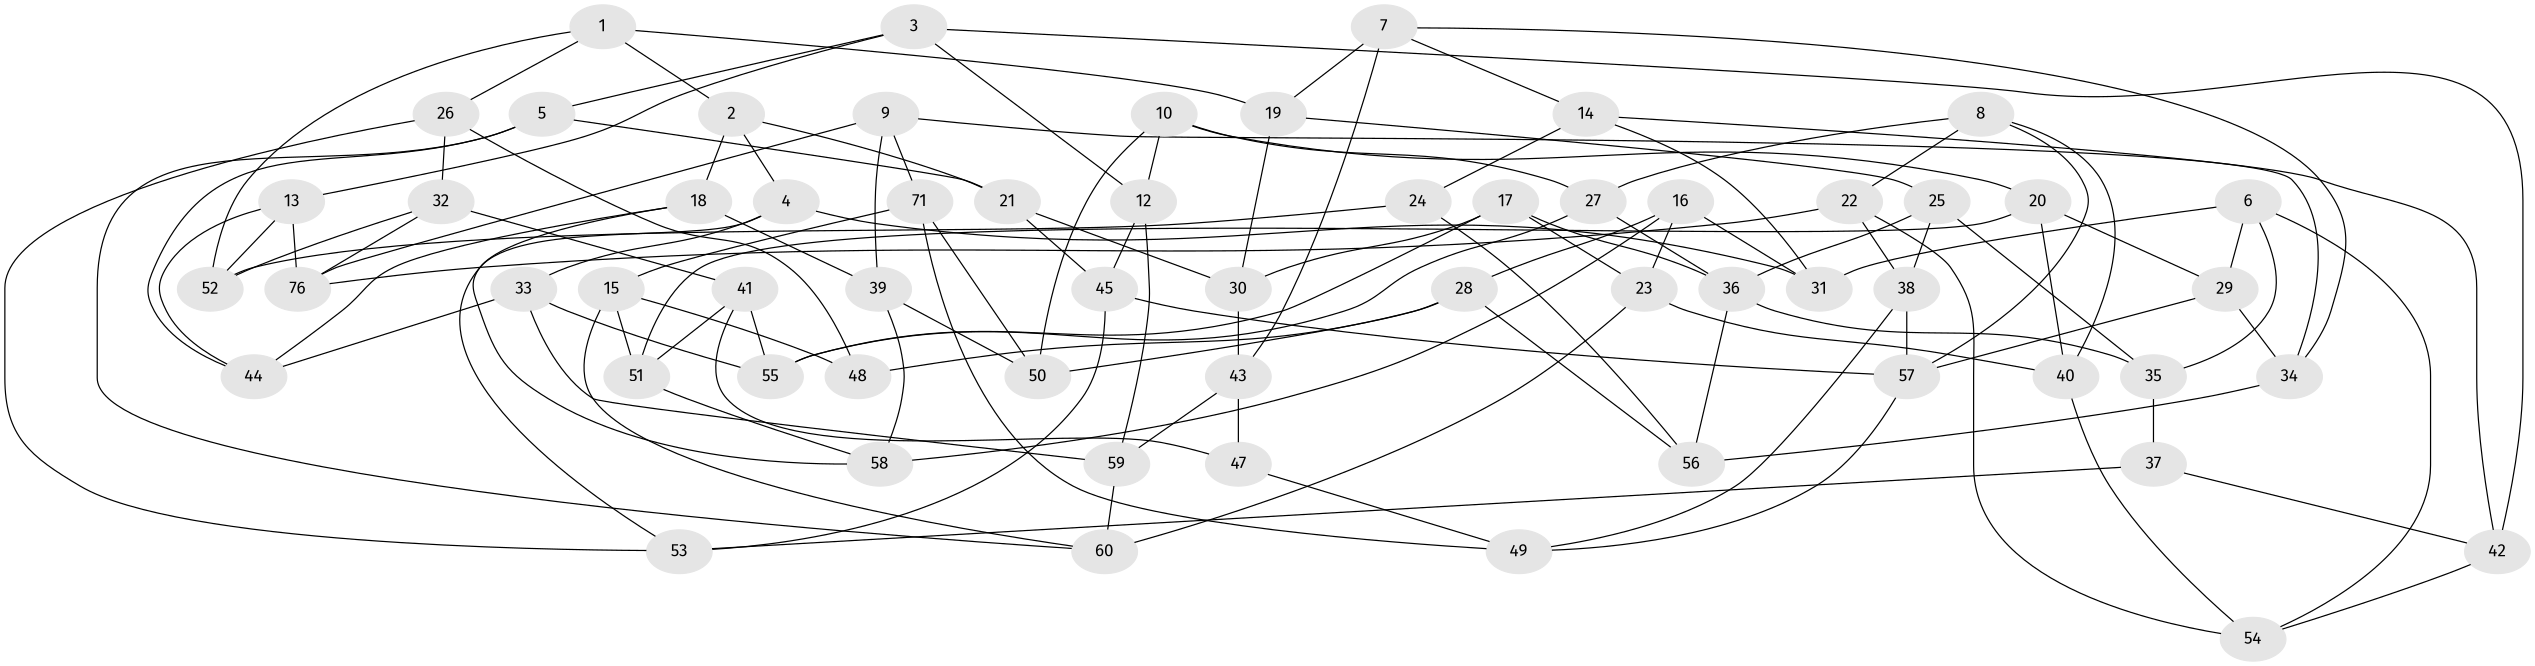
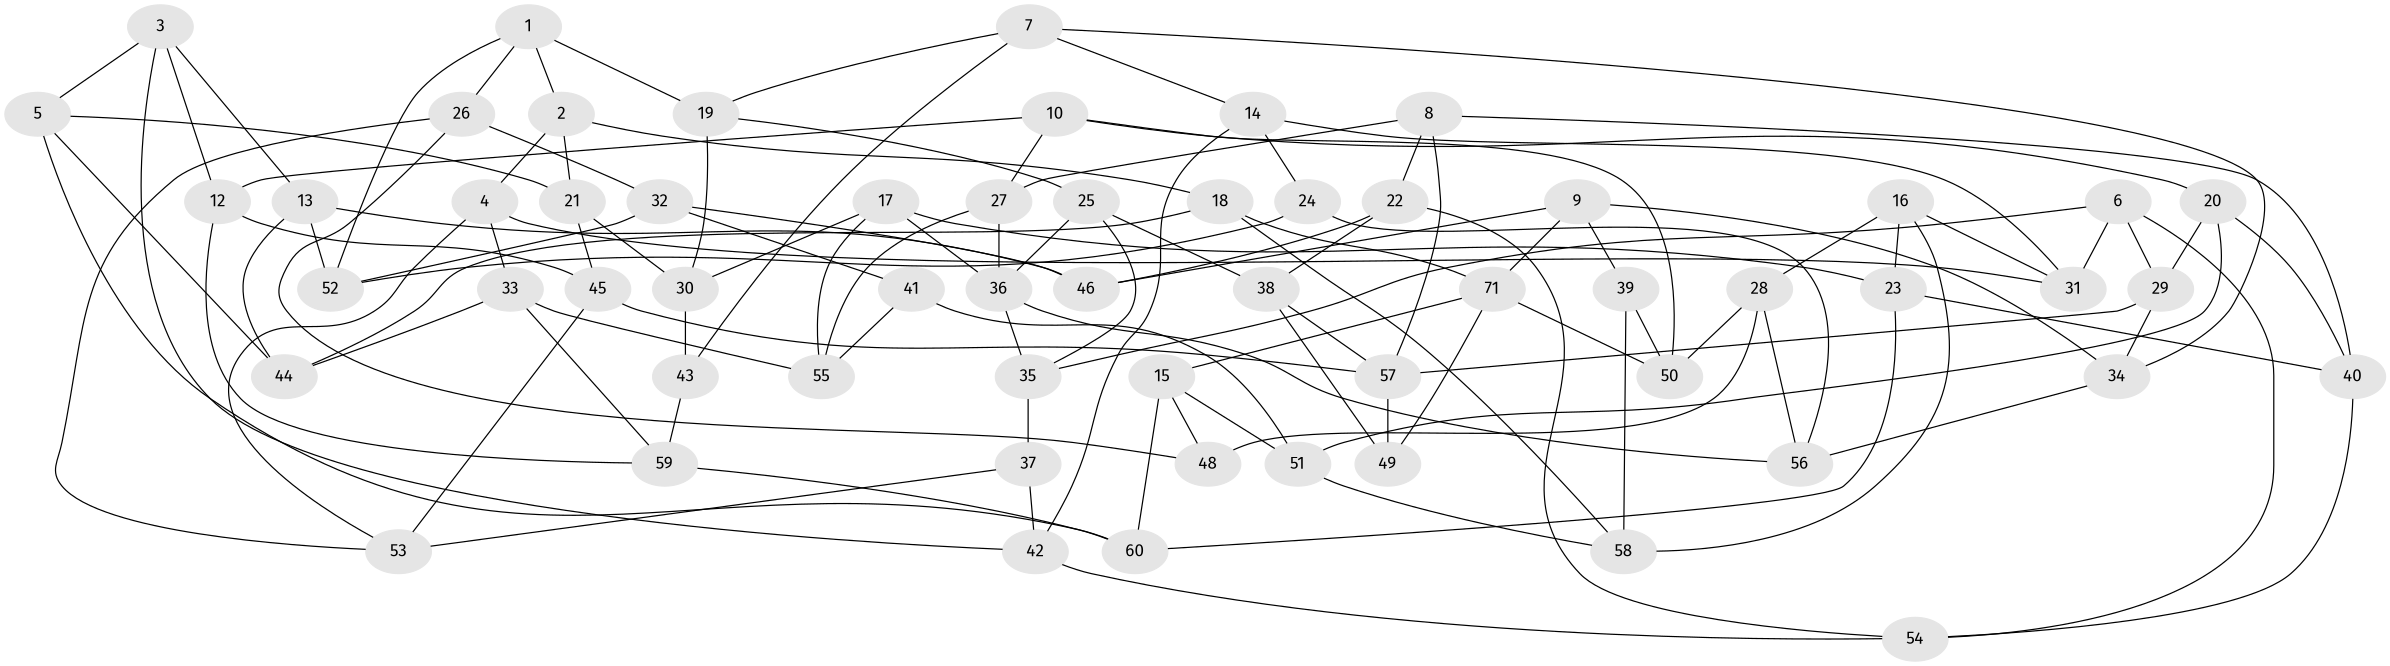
edge "18" -- "39": now "18" -- "71"
node "76": label "76" -> "46"
node "47": removed
